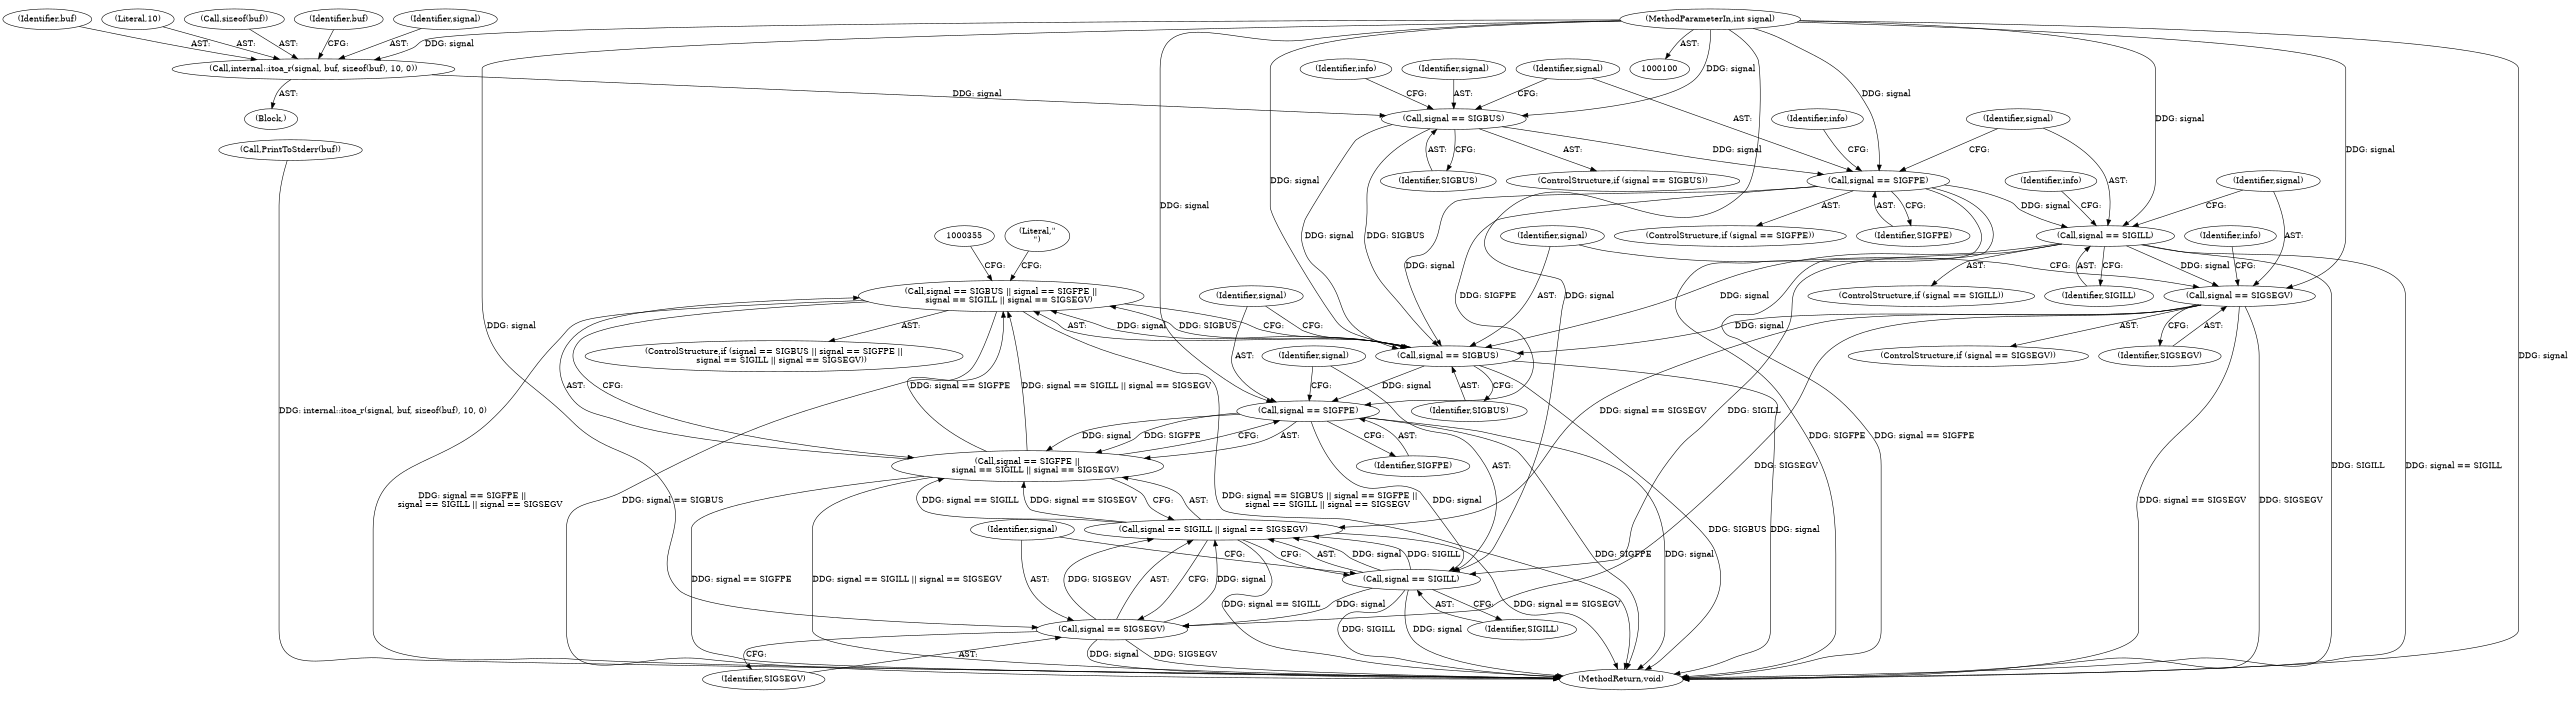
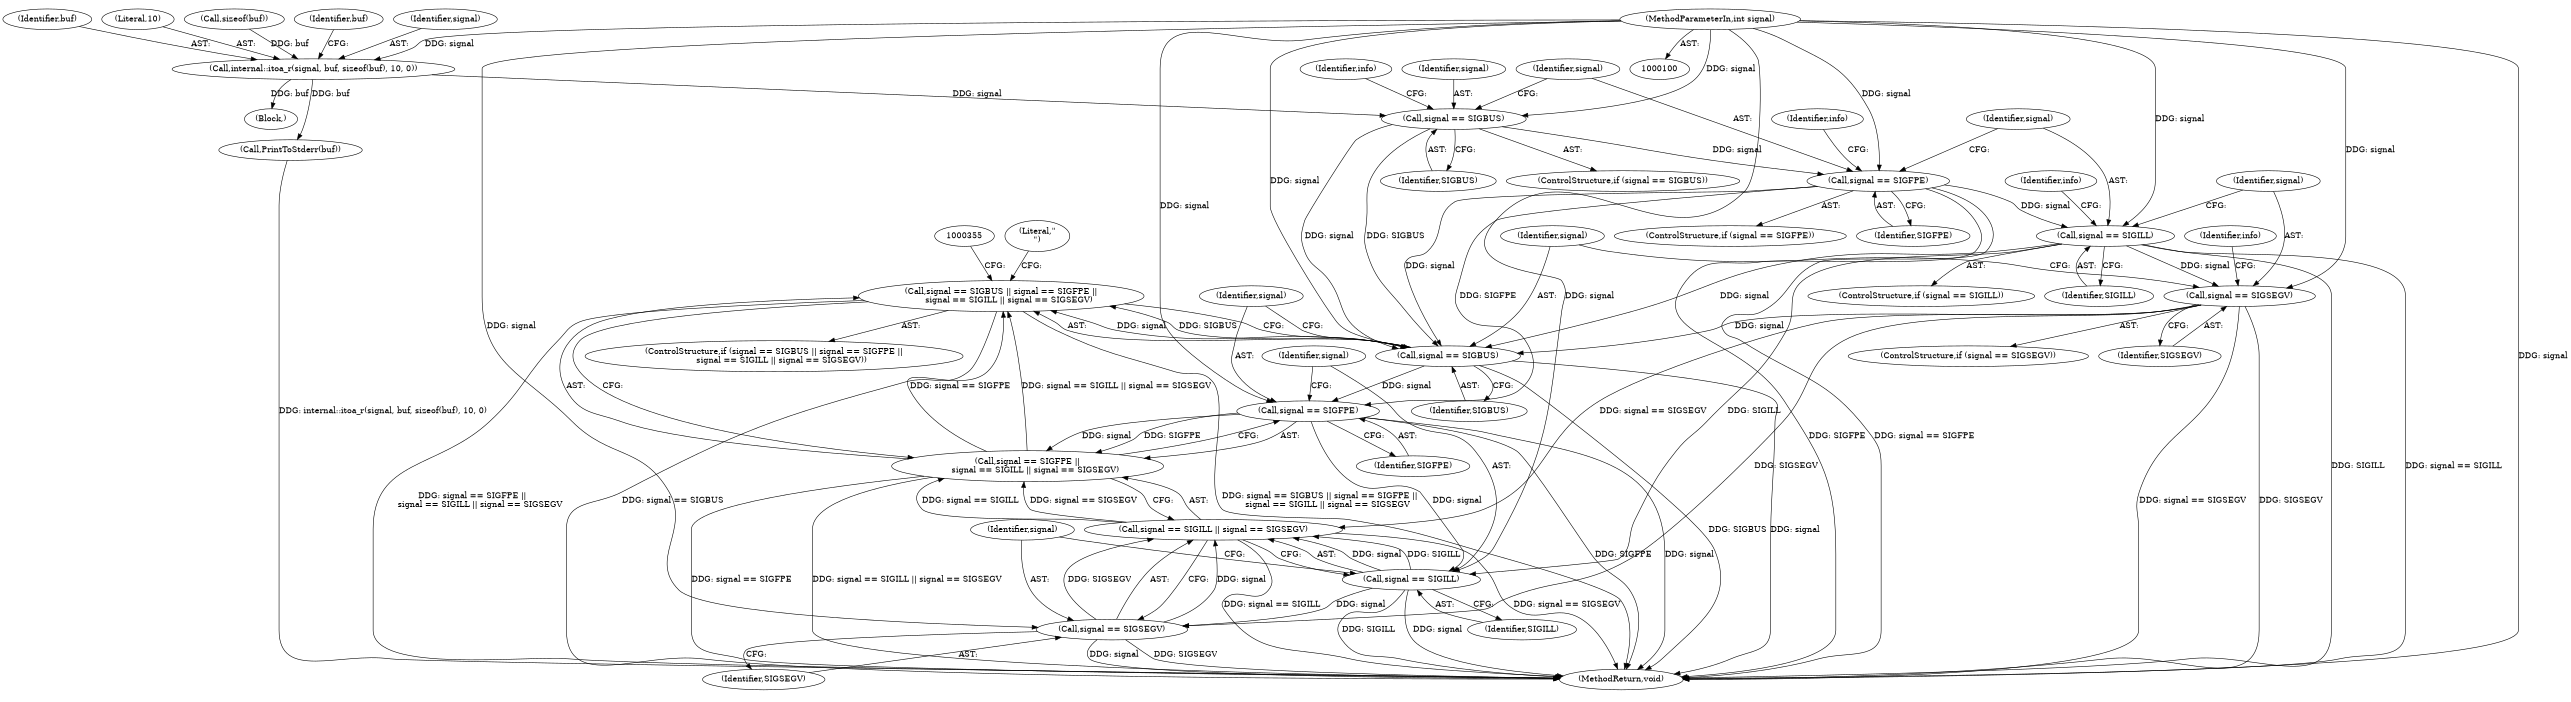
edge "(Call,sizeof(buf))" -> "(Call,internal::itoa_r(signal, buf, sizeof(buf), 10, 0))": label "AST: " -> "DDG: buf"
edge "(Call,internal::itoa_r(signal, buf, sizeof(buf), 10, 0))" -> "(Block,)": label "AST: " -> "DDG: buf"
edge "(Call,internal::itoa_r(signal, buf, sizeof(buf), 10, 0))" -> "(Call,PrintToStderr(buf))": added, label "DDG: buf"
